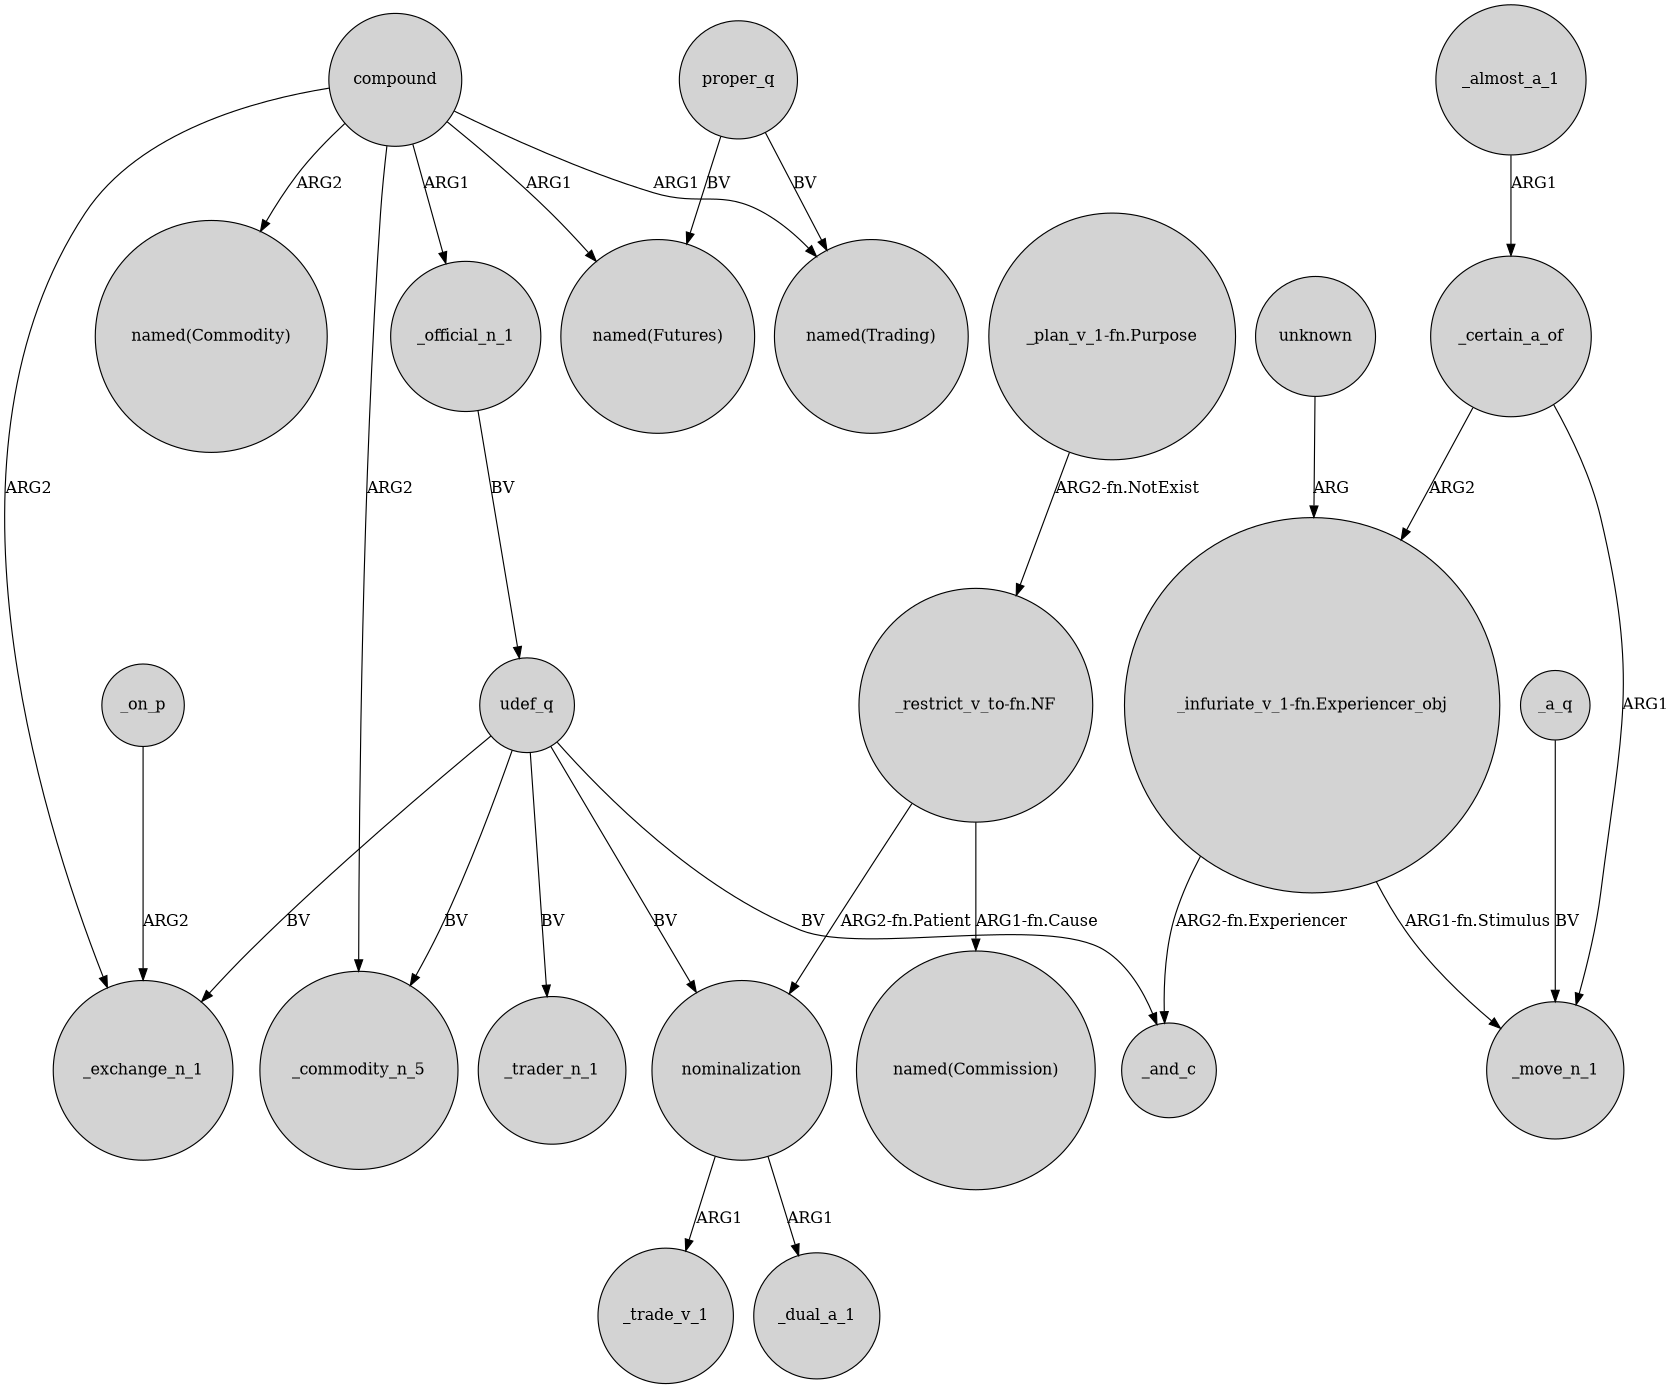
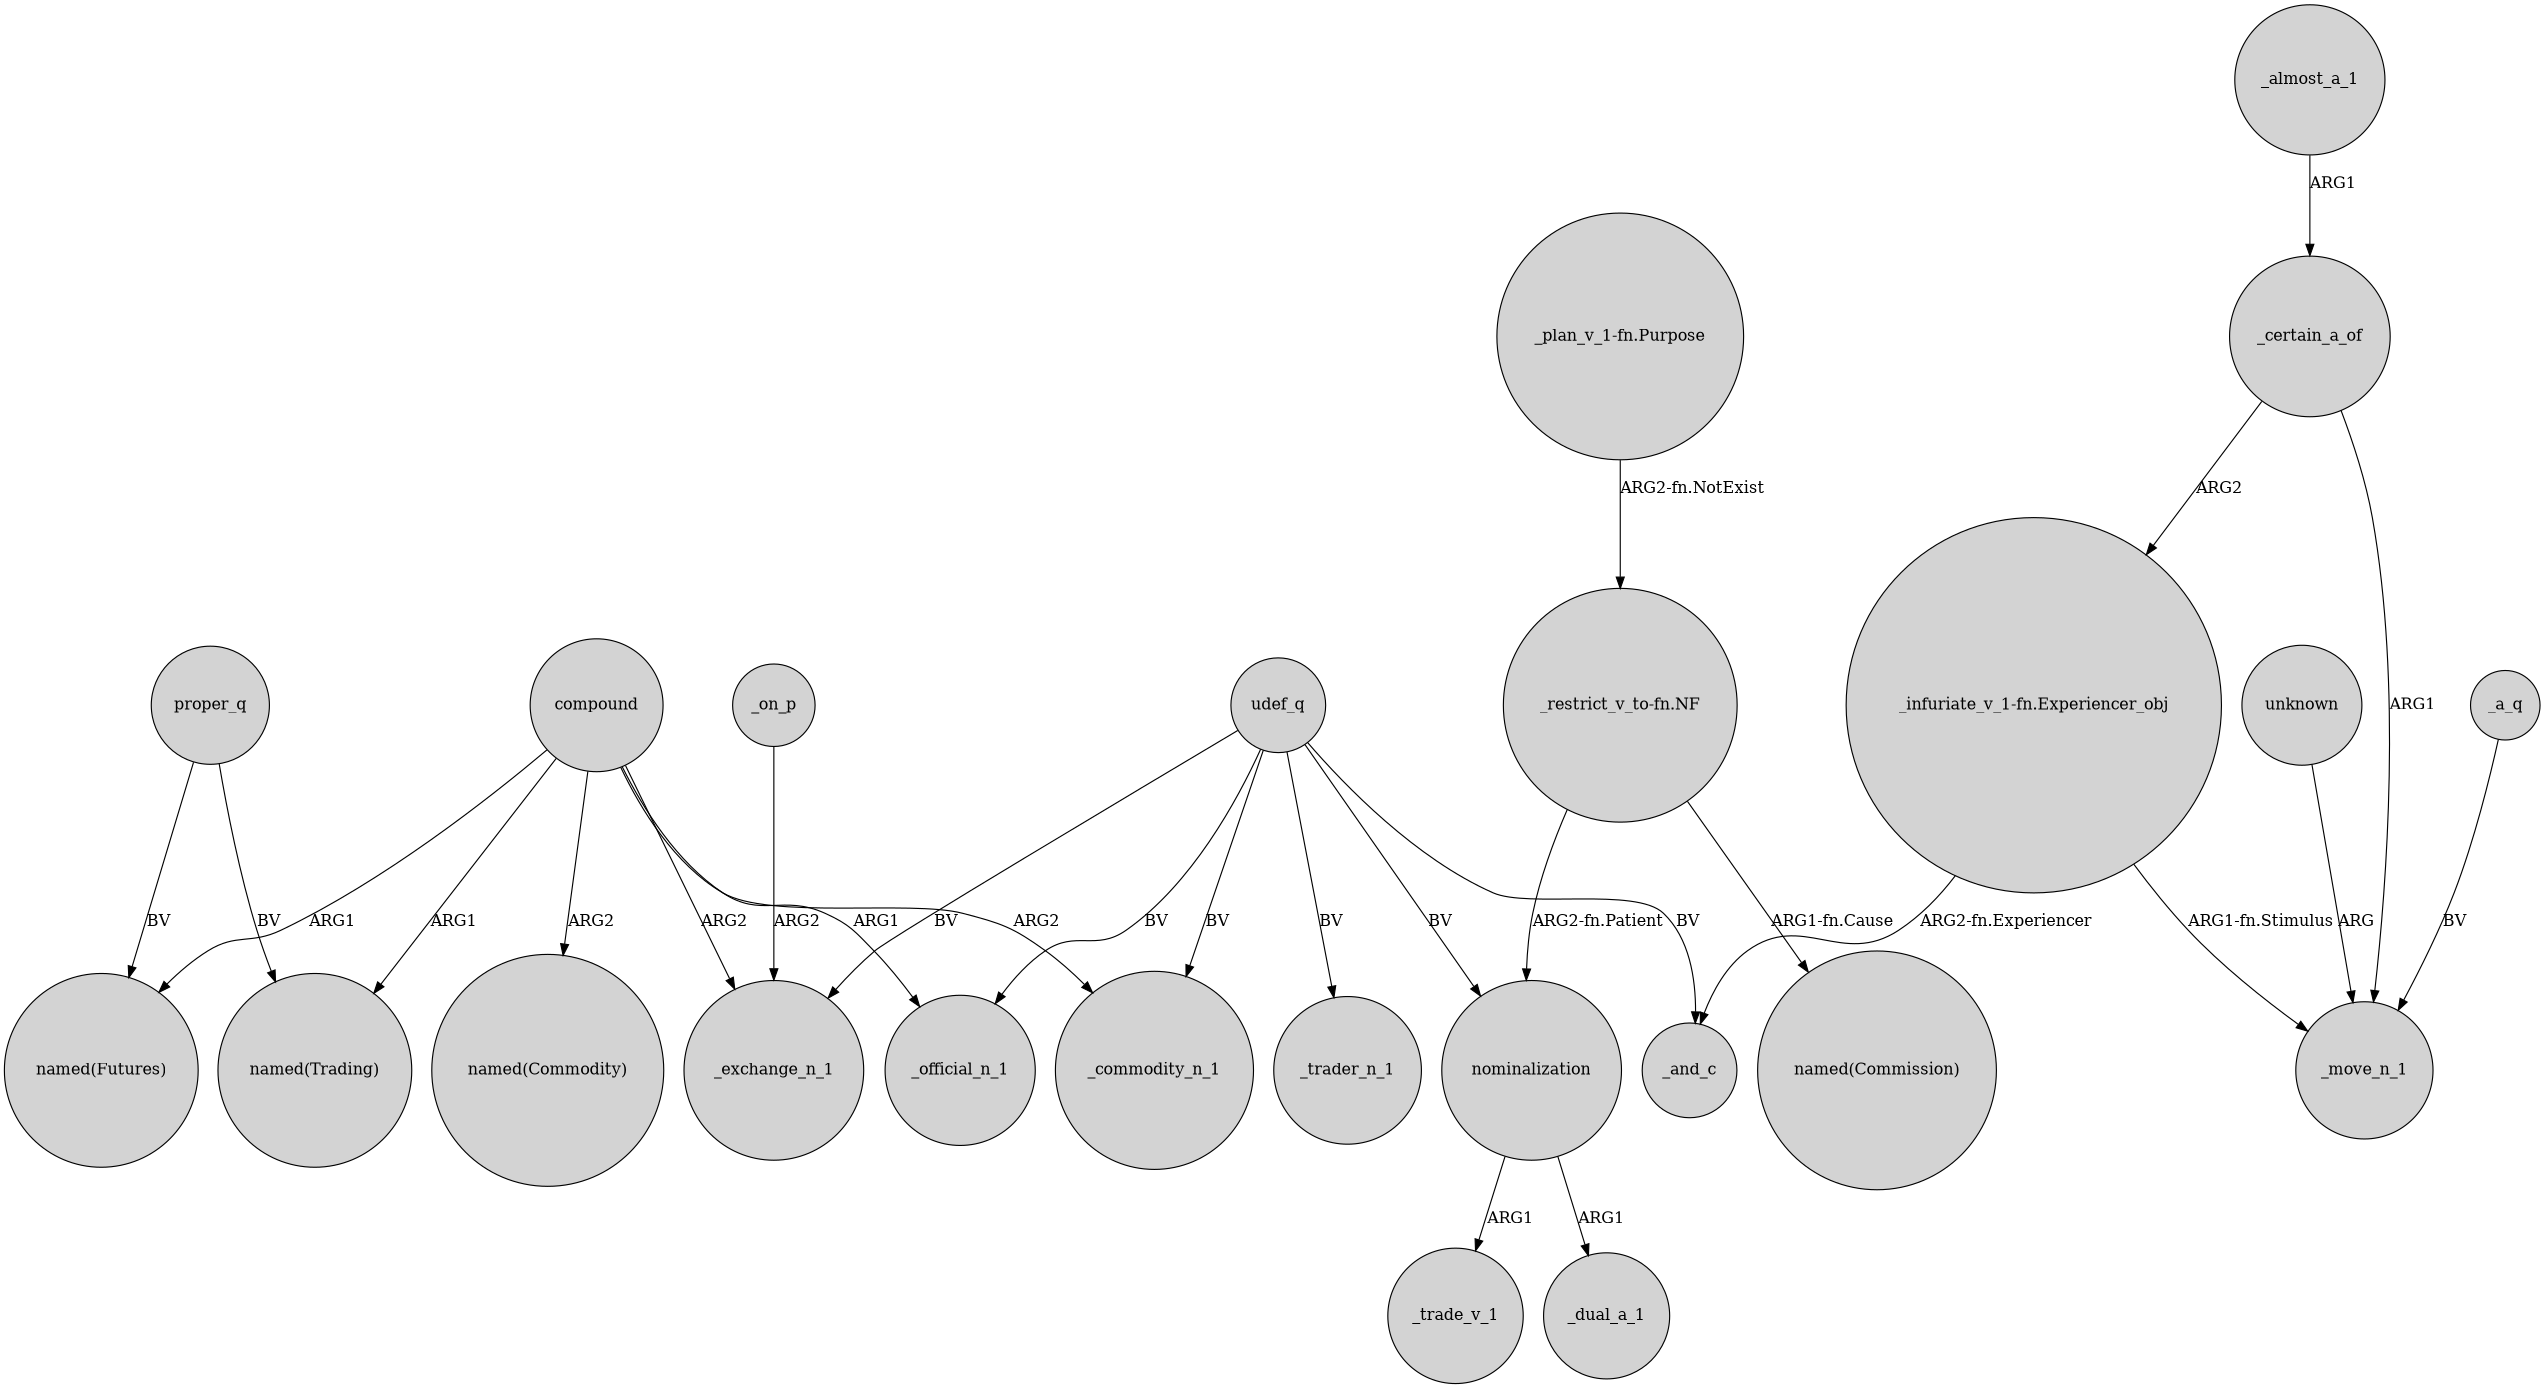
edge "unknown" -> "_infuriate_v_1-fn.Experiencer_obj": now "unknown" -> "_move_n_1"
edge "_official_n_1" -> "udef_q": reversed
node "_commodity_n_5": label "_commodity_n_5" -> "_commodity_n_1"
